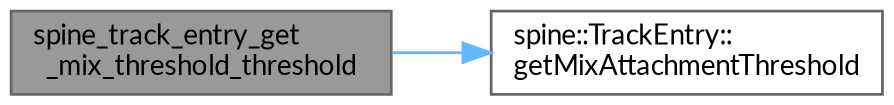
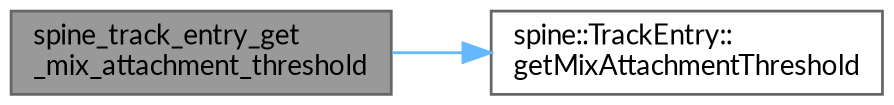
node "spine_track_entry_get _mix_threshold_threshold": label "spine_track_entry_get _mix_threshold_threshold" -> "spine_track_entry_get _mix_attachment_threshold"
